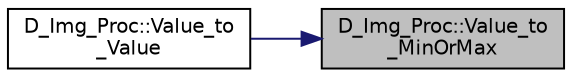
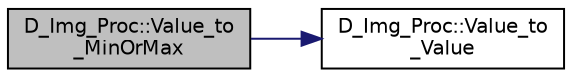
edge "D_Img_Proc::Value_to _Value" -> "D_Img_Proc::Value_to _MinOrMax": reversed
